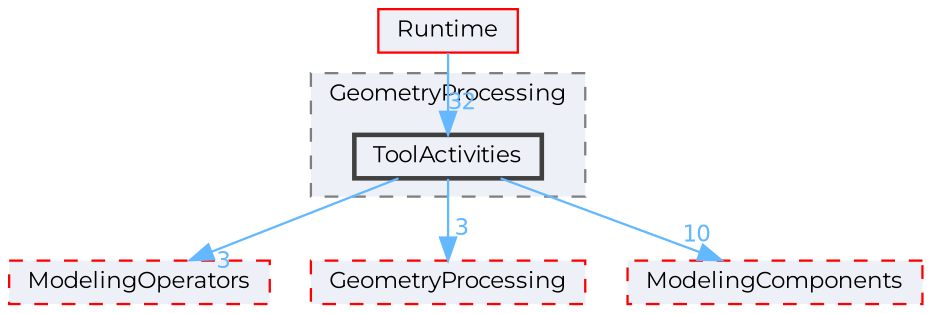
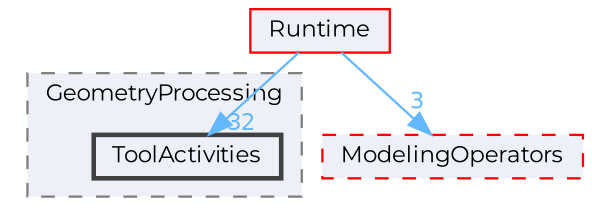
edge "ToolActivities" -> "ModelingOperators": now "Runtime" -> "ModelingOperators"
node "GeometryProcessing": removed
node "ModelingComponents": removed
